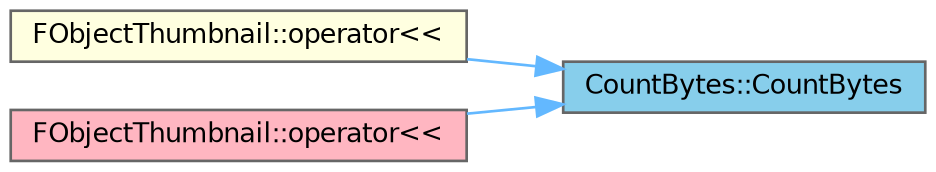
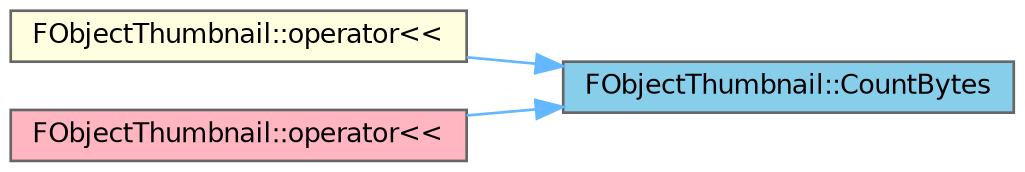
node "CountBytes::CountBytes": label "CountBytes::CountBytes" -> "FObjectThumbnail::CountBytes"
